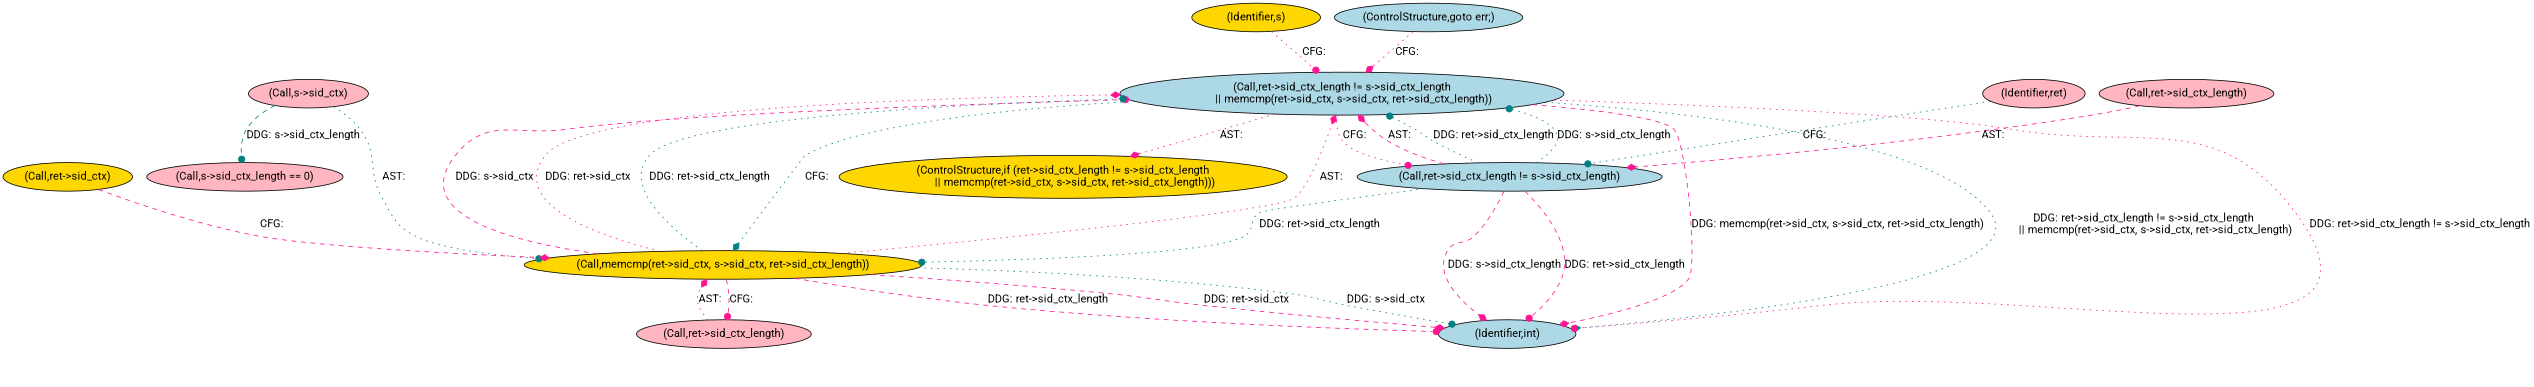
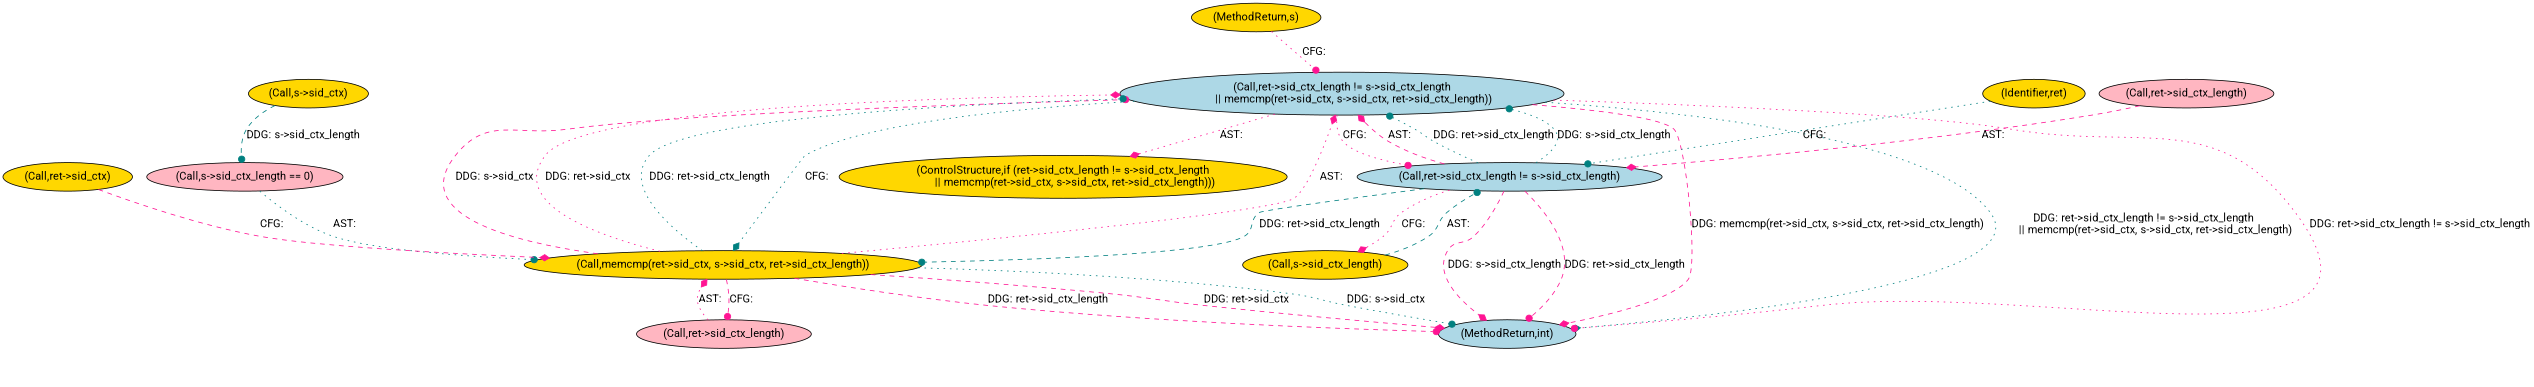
node "(Identifier,s)": label "(Identifier,s)" -> "(MethodReturn,s)"
node "(ControlStructure,goto err;)": removed
node "(Call,s->sid_ctx)": fillcolor lightpink -> gold
node "(Identifier,ret)": fillcolor lightpink -> gold
edge "(Call,s->sid_ctx)" -> "(Call,memcmp(ret->sid_ctx, s->sid_ctx, ret->sid_ctx_length))": now "(Call,s->sid_ctx_length == 0)" -> "(Call,memcmp(ret->sid_ctx, s->sid_ctx, ret->sid_ctx_length))"
edge "(Call,ret->sid_ctx_length != s->sid_ctx_length)" -> "(Call,memcmp(ret->sid_ctx, s->sid_ctx, ret->sid_ctx_length))": style dotted -> dashed
node "(Call,s->sid_ctx_length)": added
node "(Identifier,int)": label "(Identifier,int)" -> "(MethodReturn,int)"
